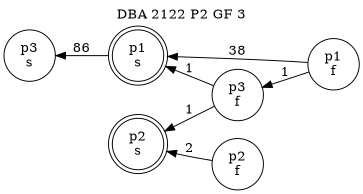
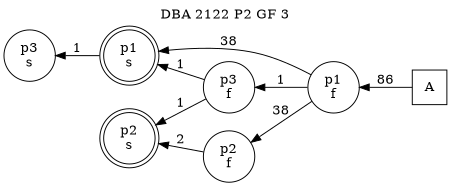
edge "p1 s" -> "p3 s": label "86" -> "1"
node "A": added
edge "p1 f" -> "p2 f": added, label "38"
